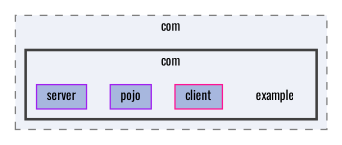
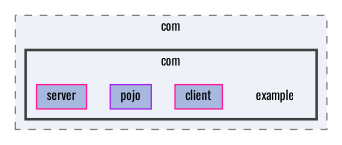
node "server": color purple -> deeppink
